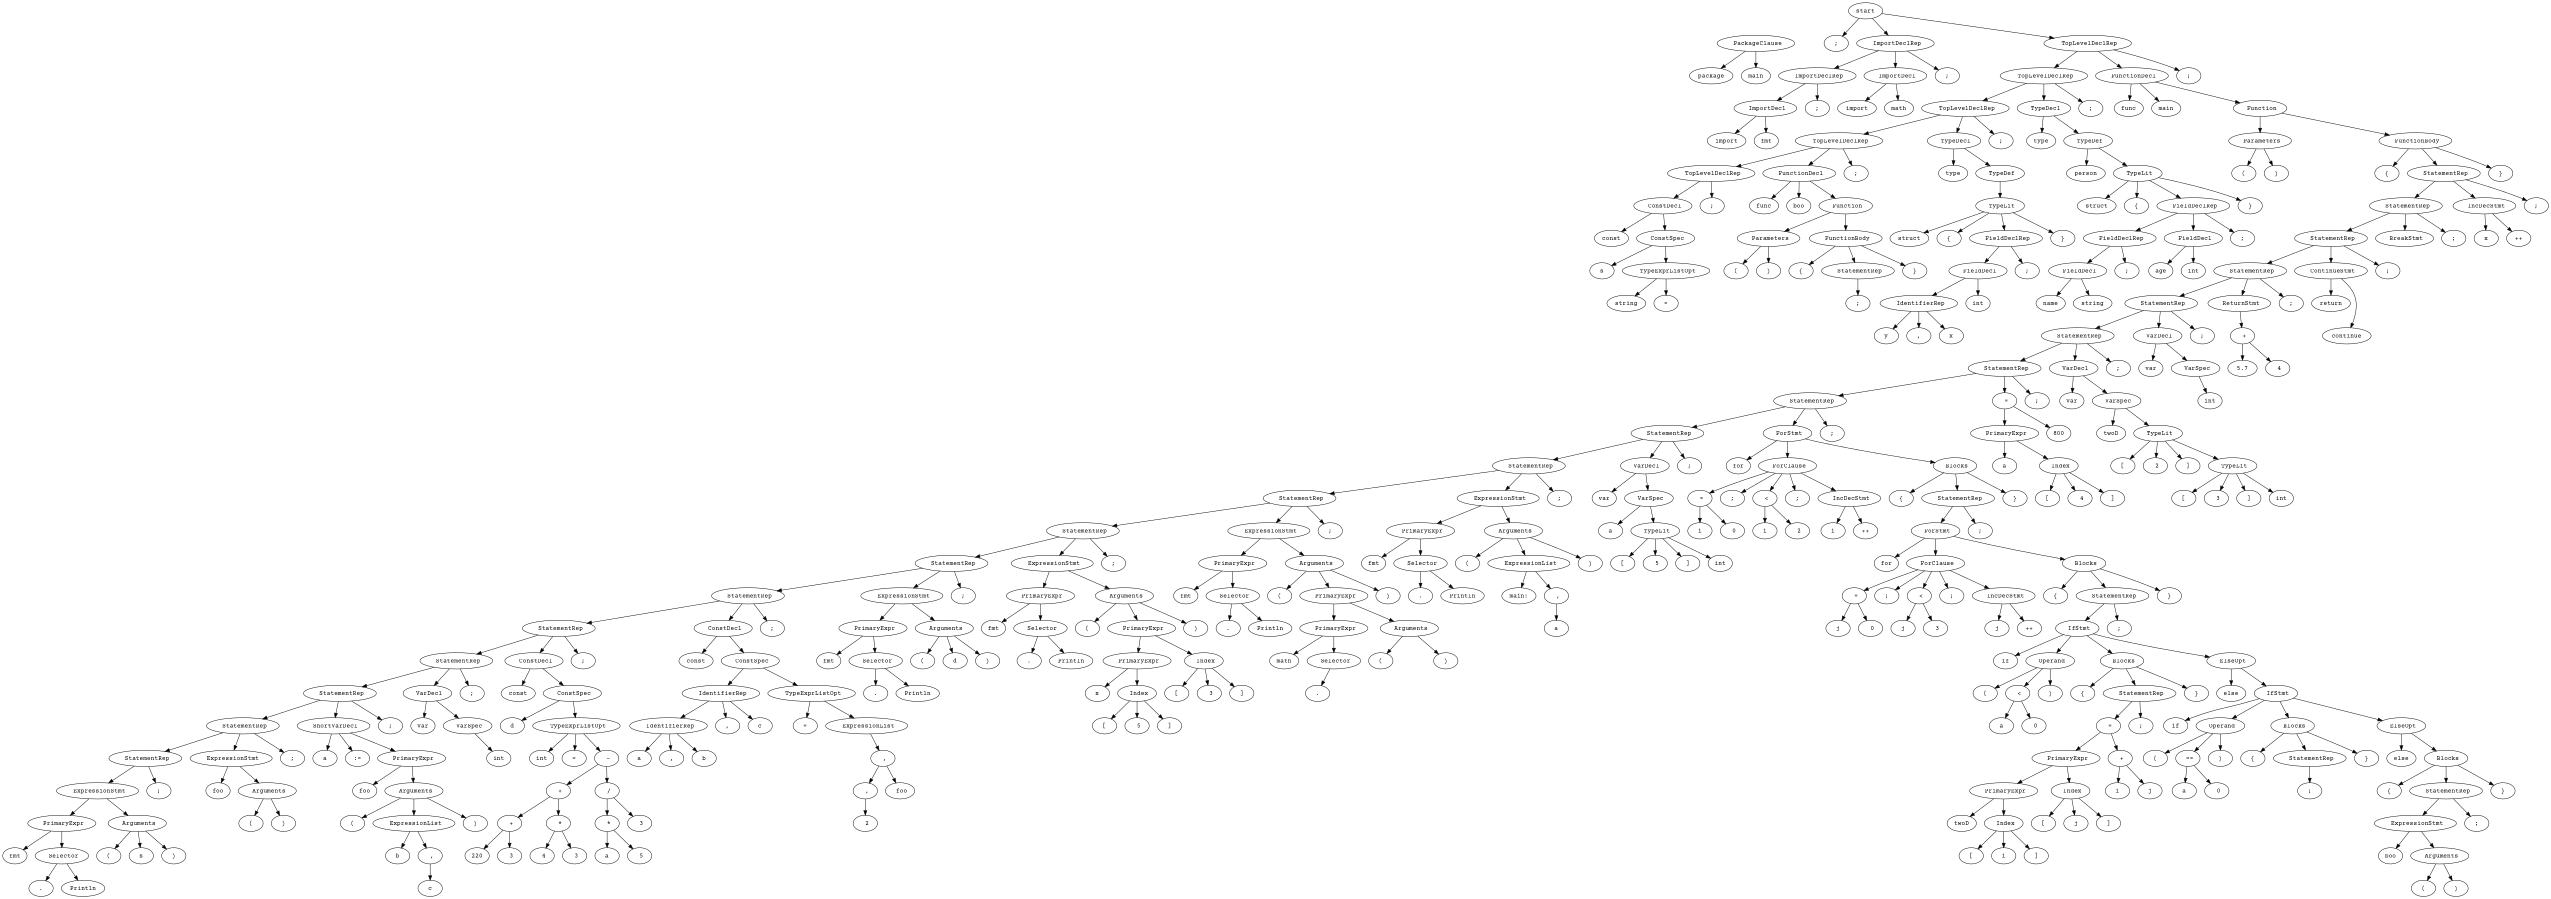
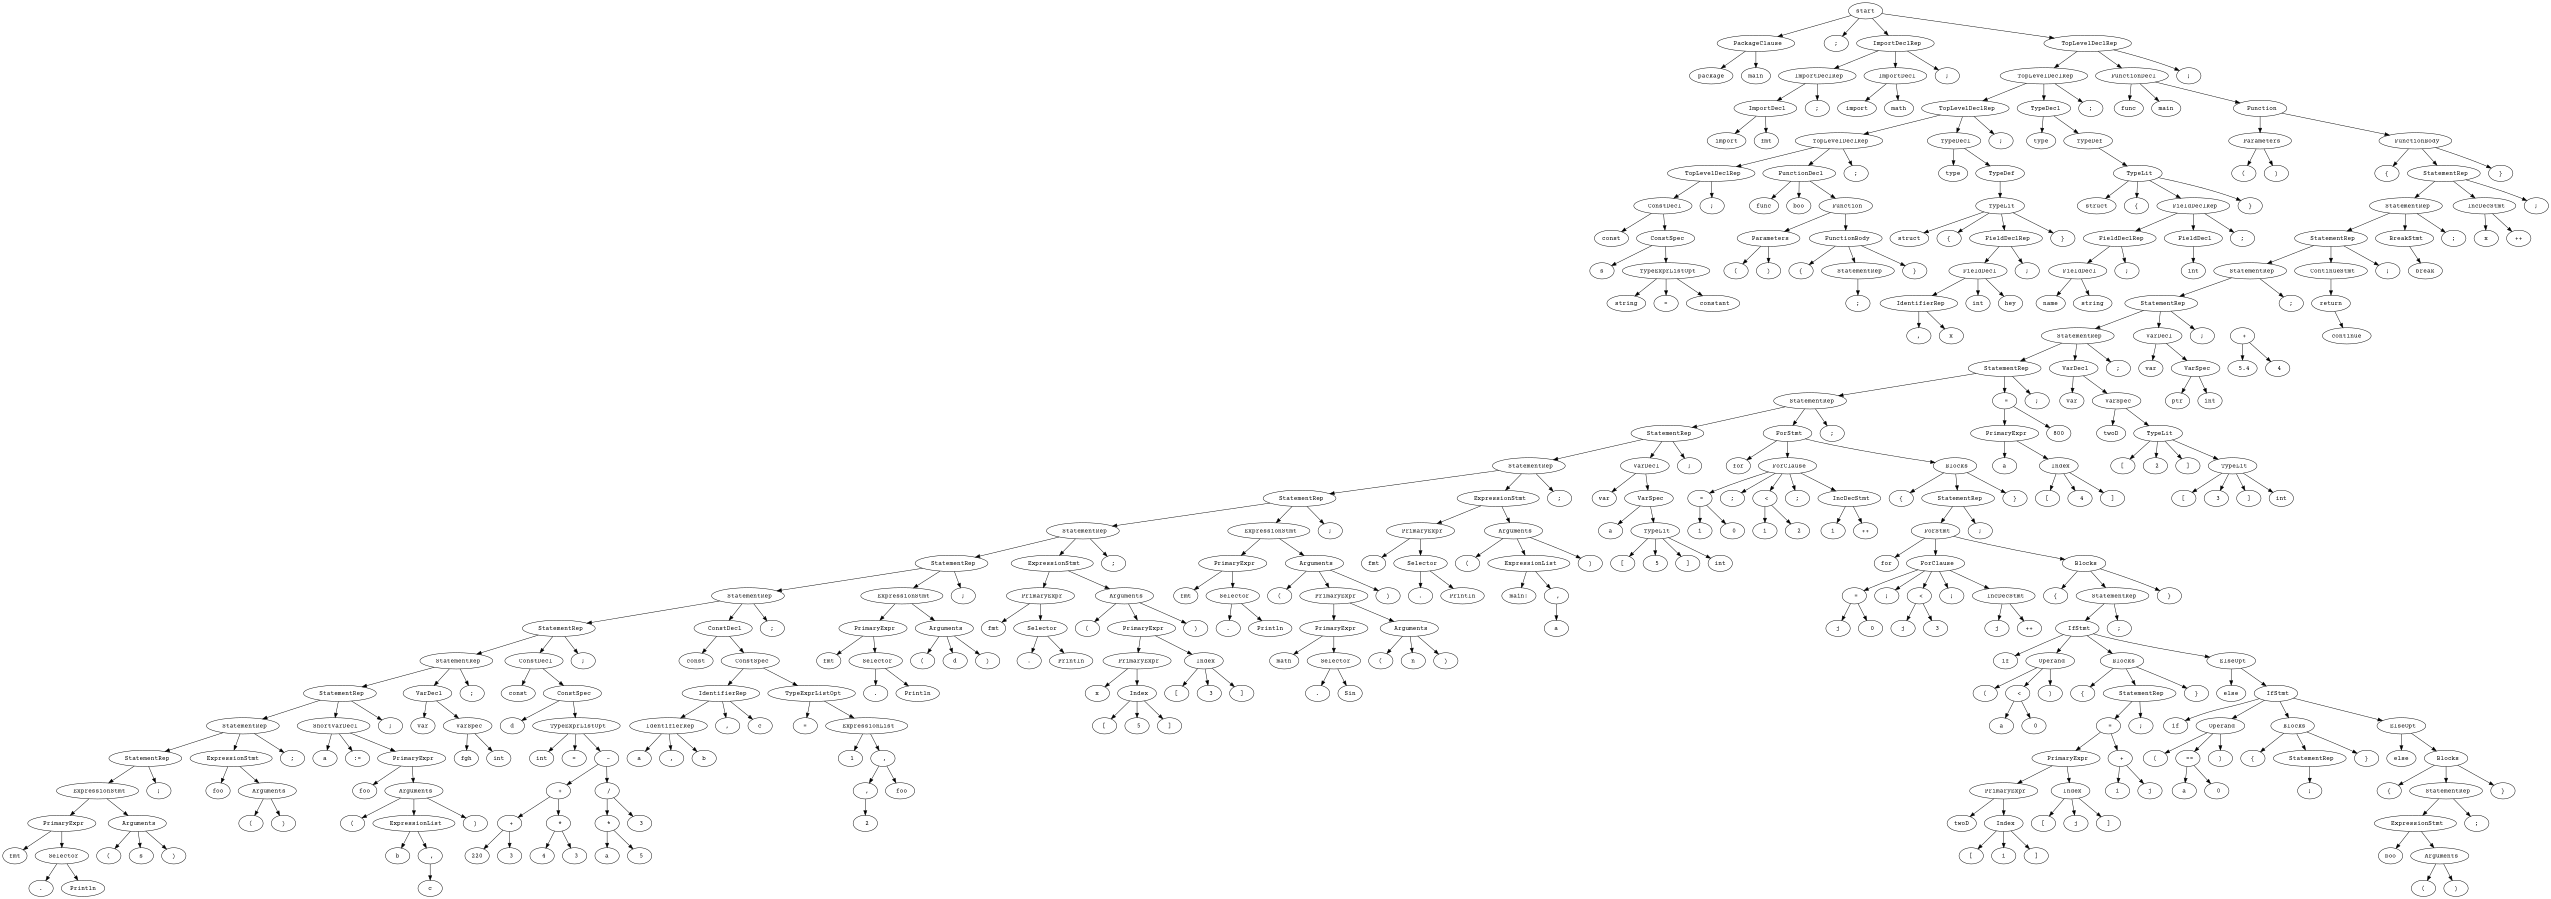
edge "start" -> "PackageClause": added
node "person": removed
node "age": removed
node "break": added
edge "ContinueStmt" -> "continue": now "return" -> "continue"
node "constant": added
node "hey": added
node "ReturnStmt": removed
node "y": removed
node "5.7": label "5.7" -> "5.4"
node "ptr": added
node "n": added
node "Sin": added
node "fgh": added
node "1": added
